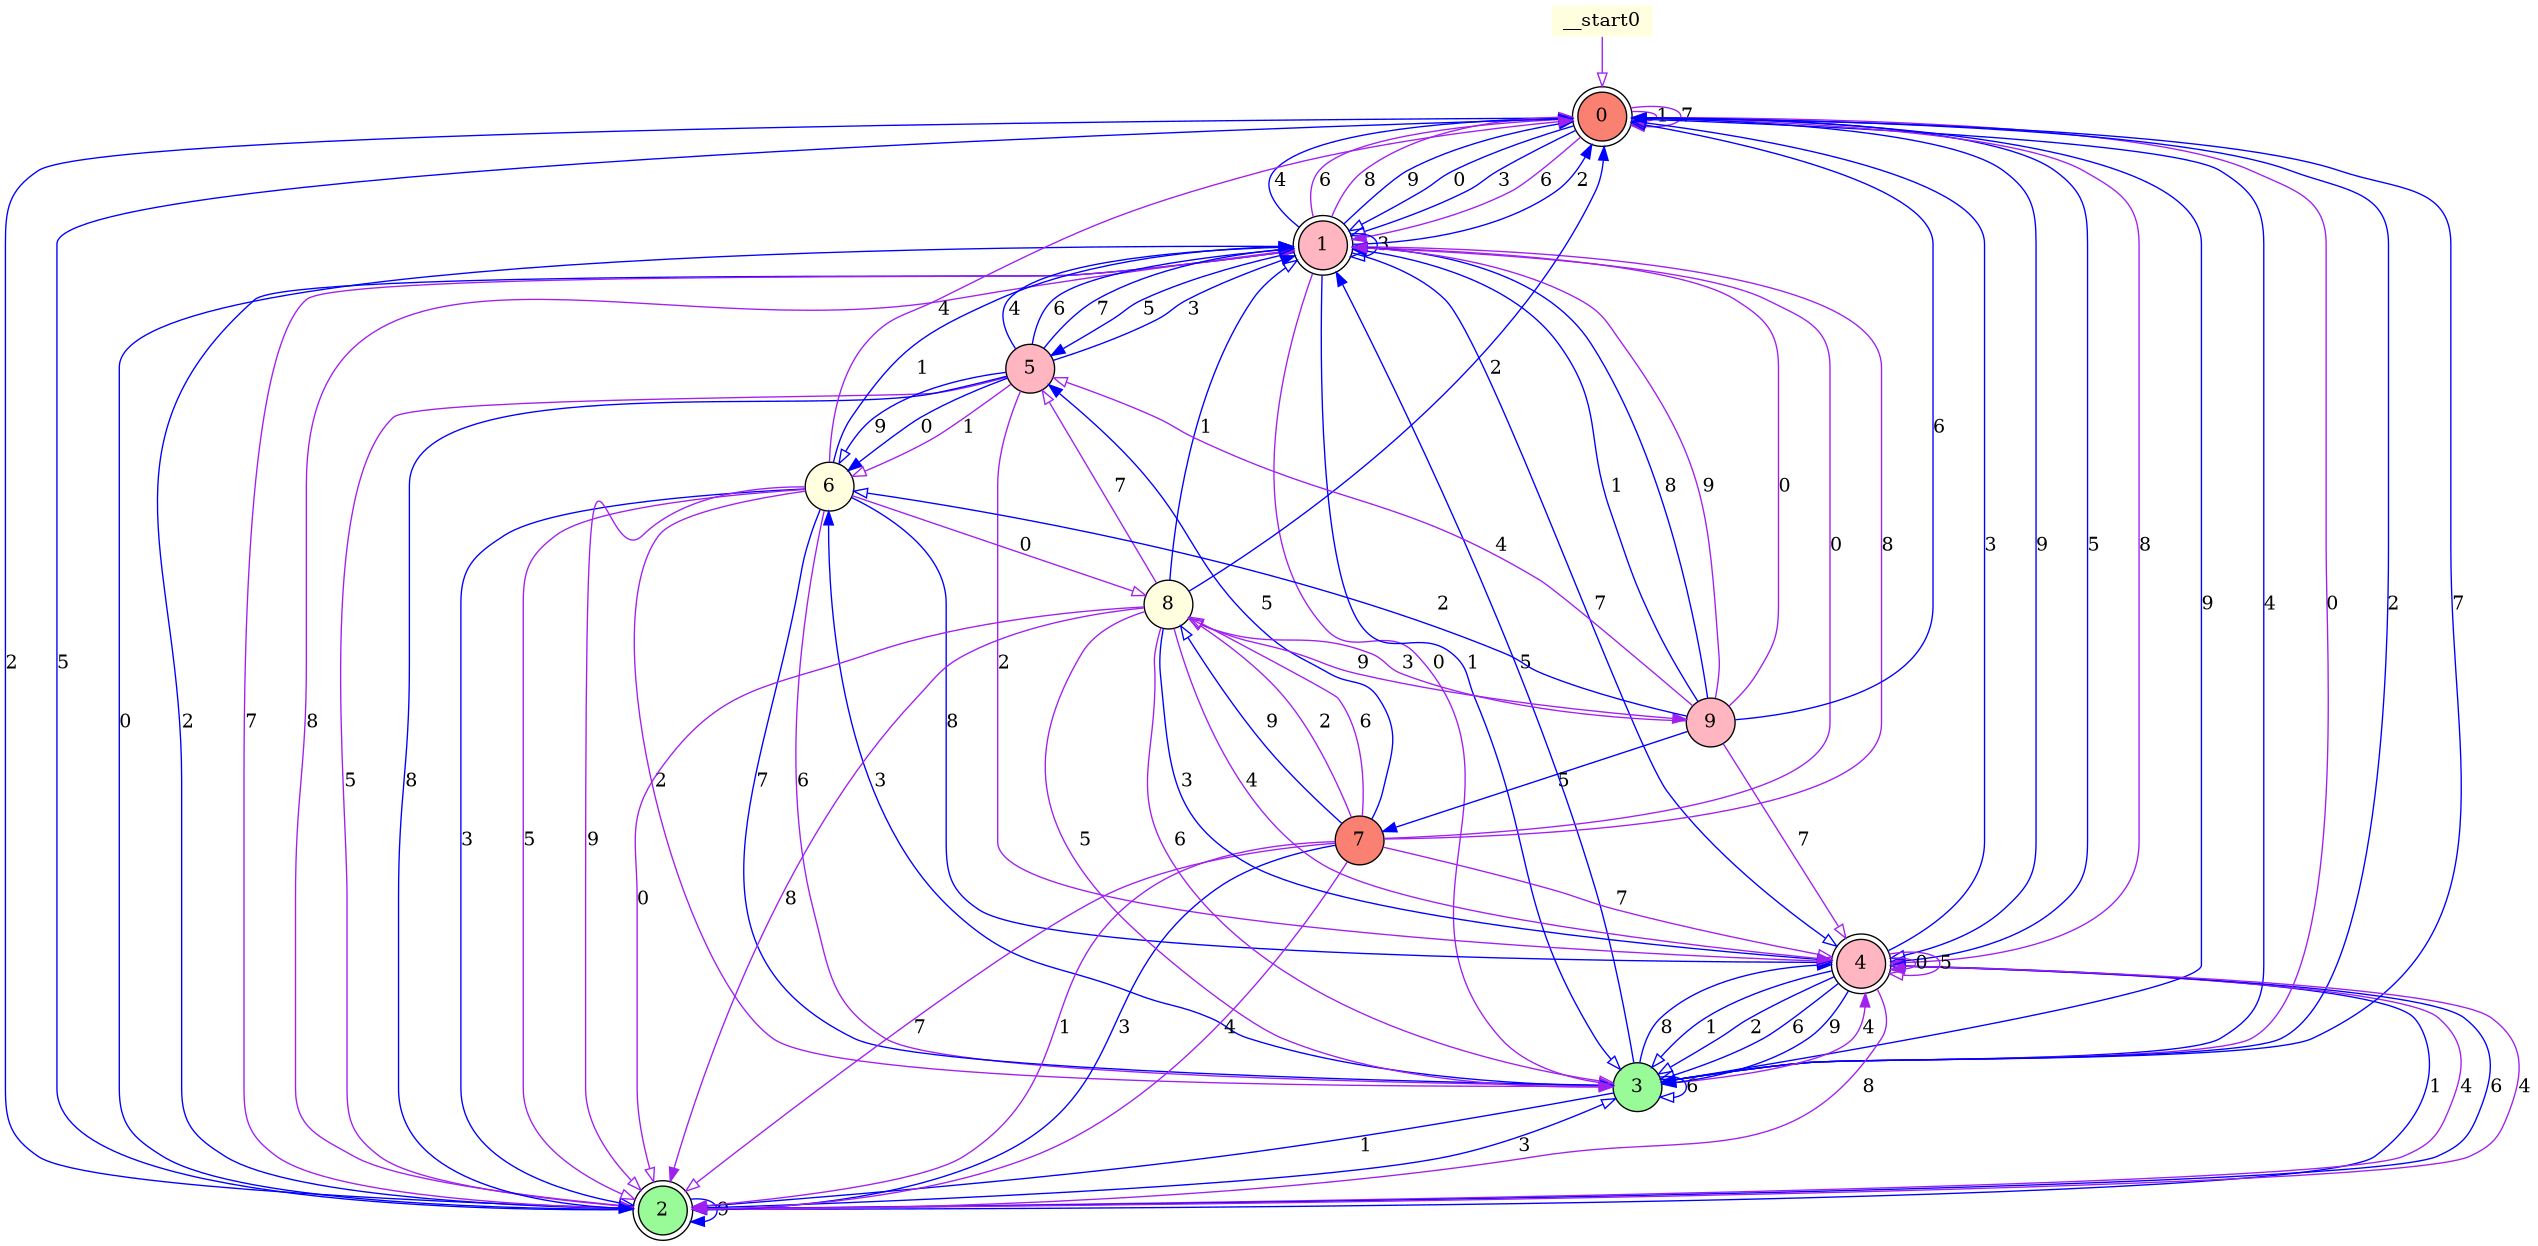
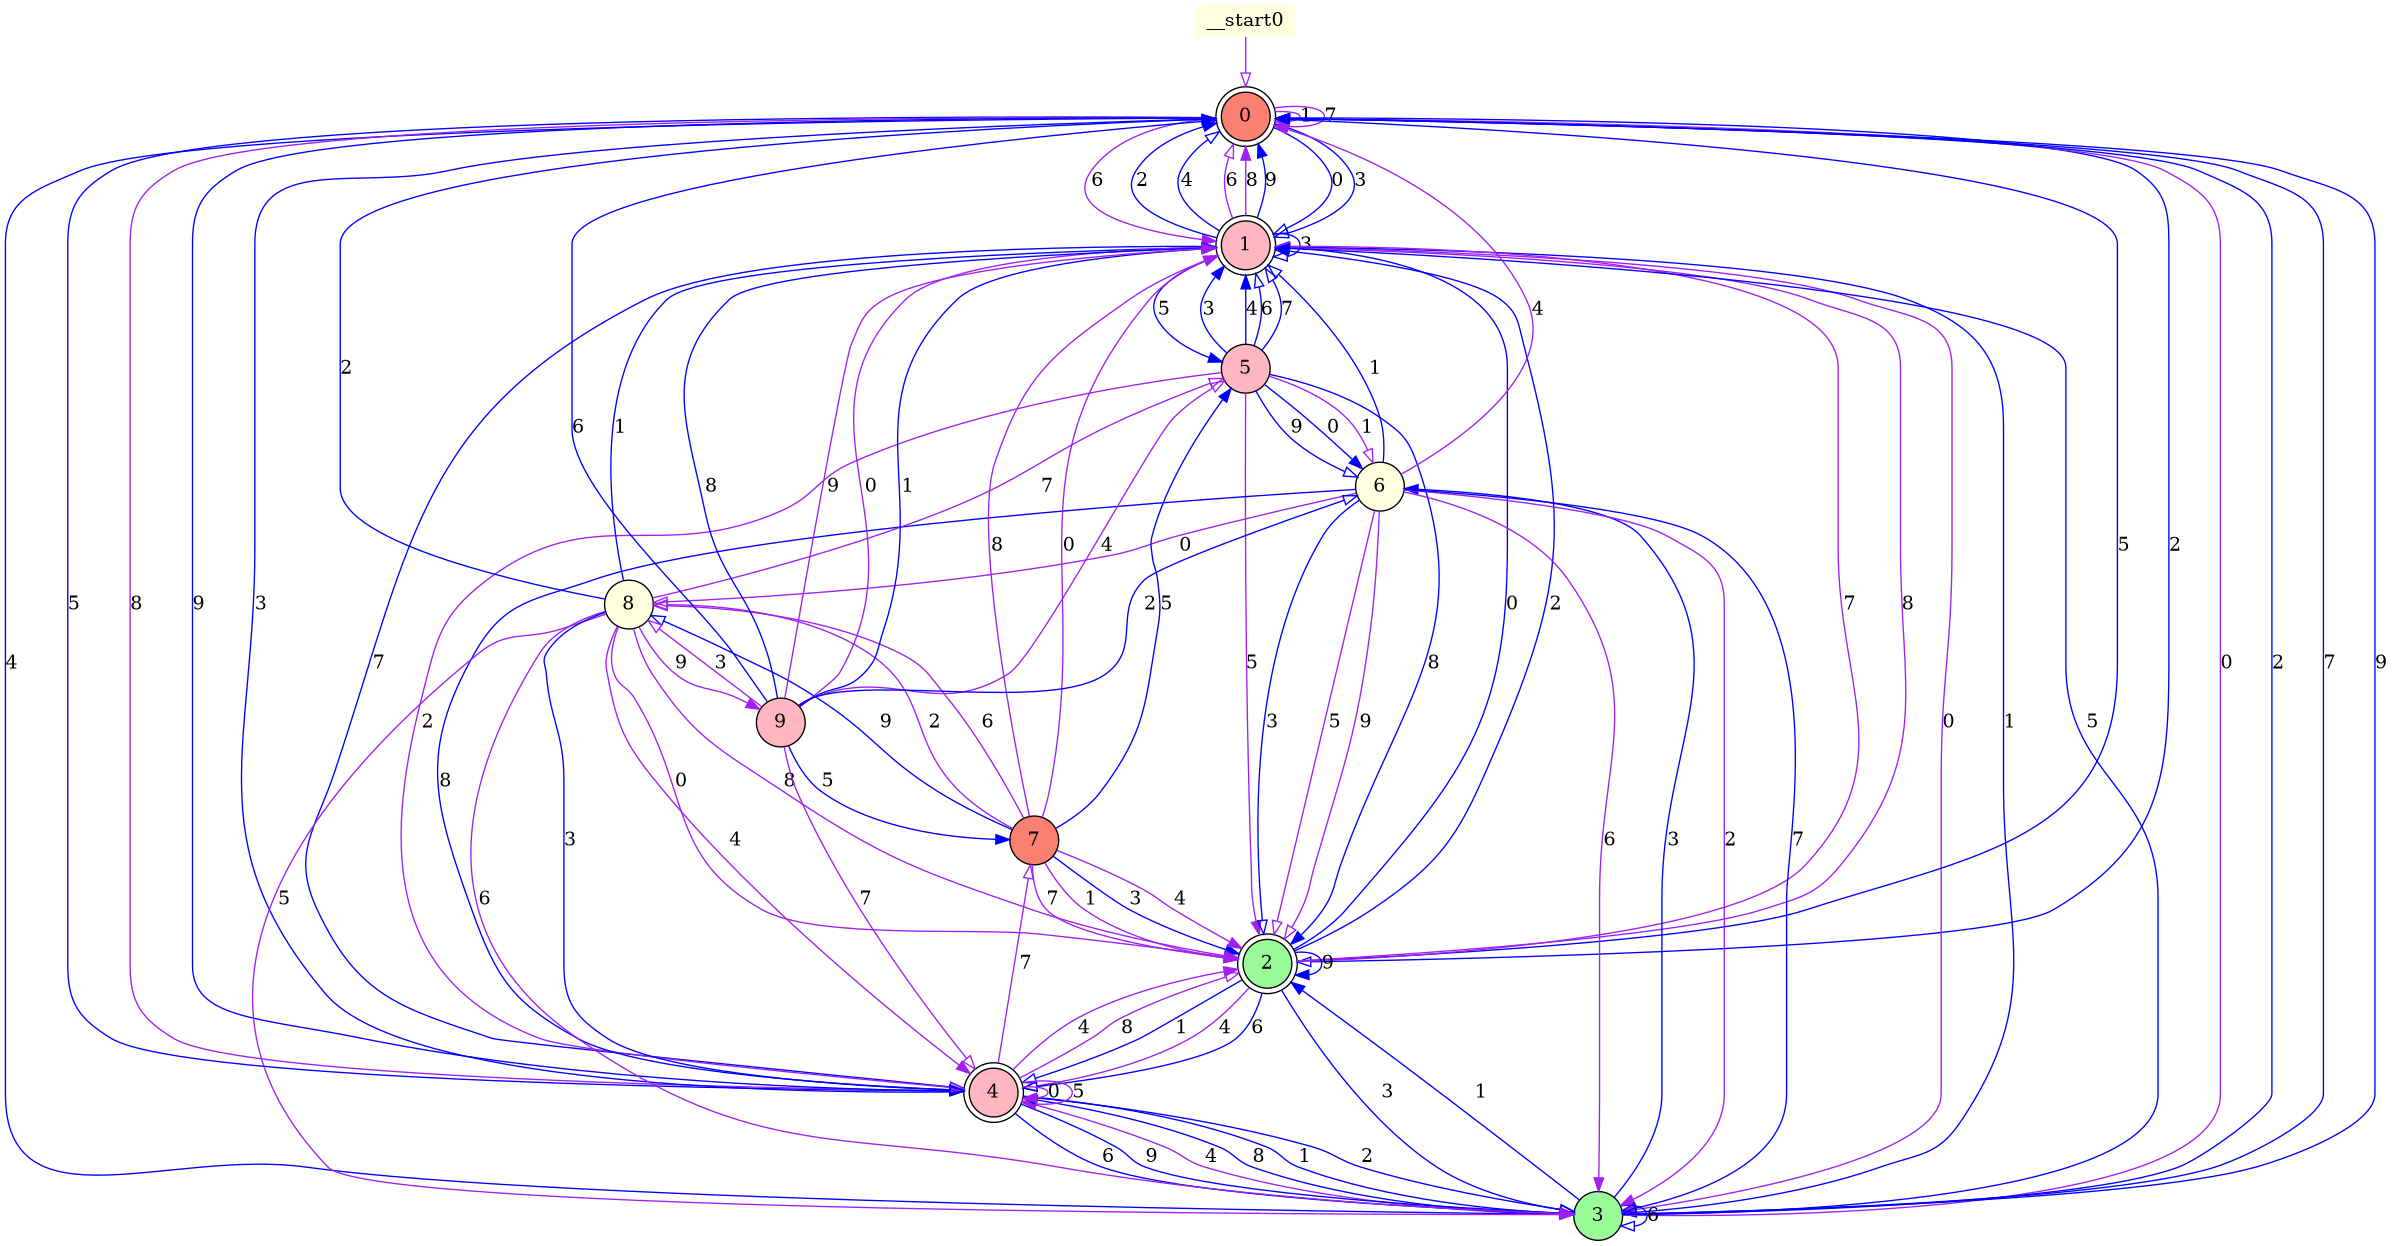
edge "7" -> "4": reversed
